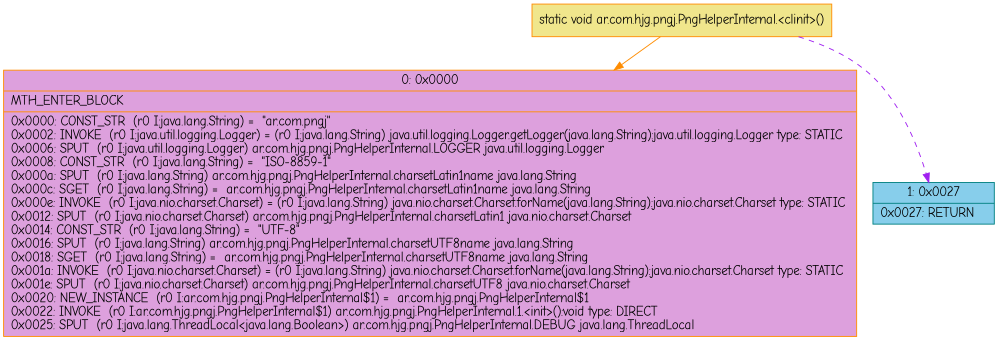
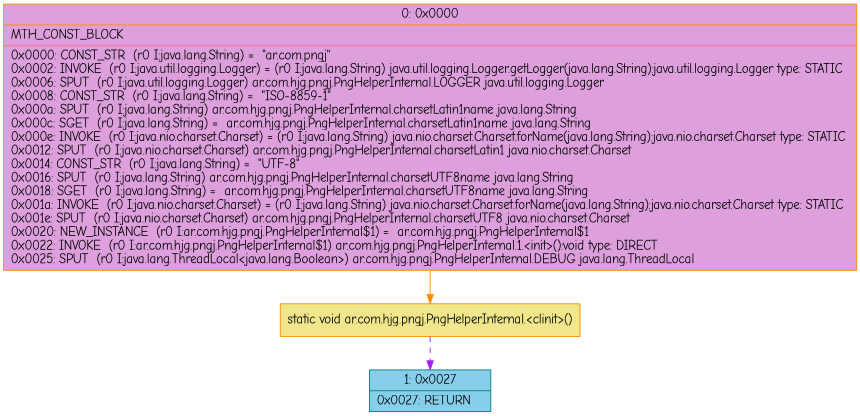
edge "static void ar.com.hjg.pngj.PngHelperInternal.<clinit>()" -> "0: 0x0000": reversed
node "0: 0x0000": text "MTH_ENTER_BLOCK" -> "MTH_CONST_BLOCK"
